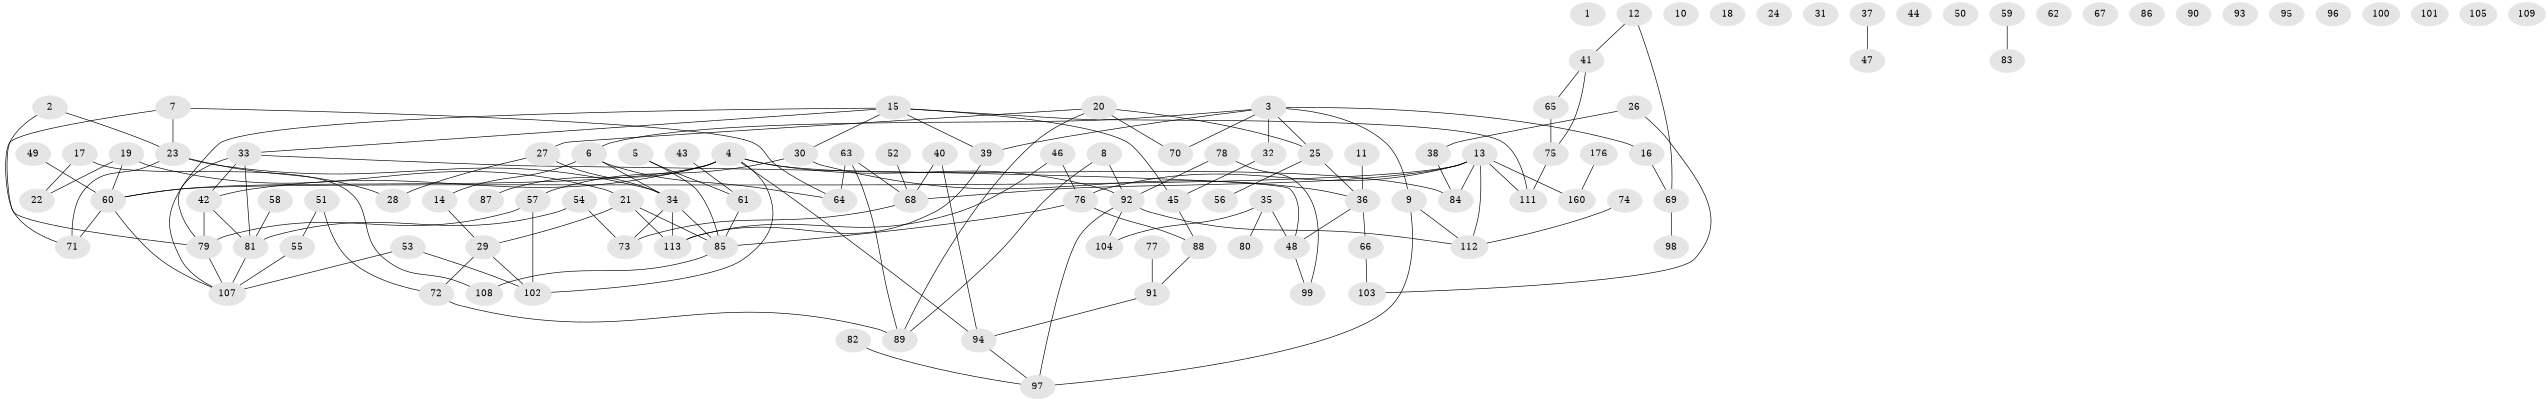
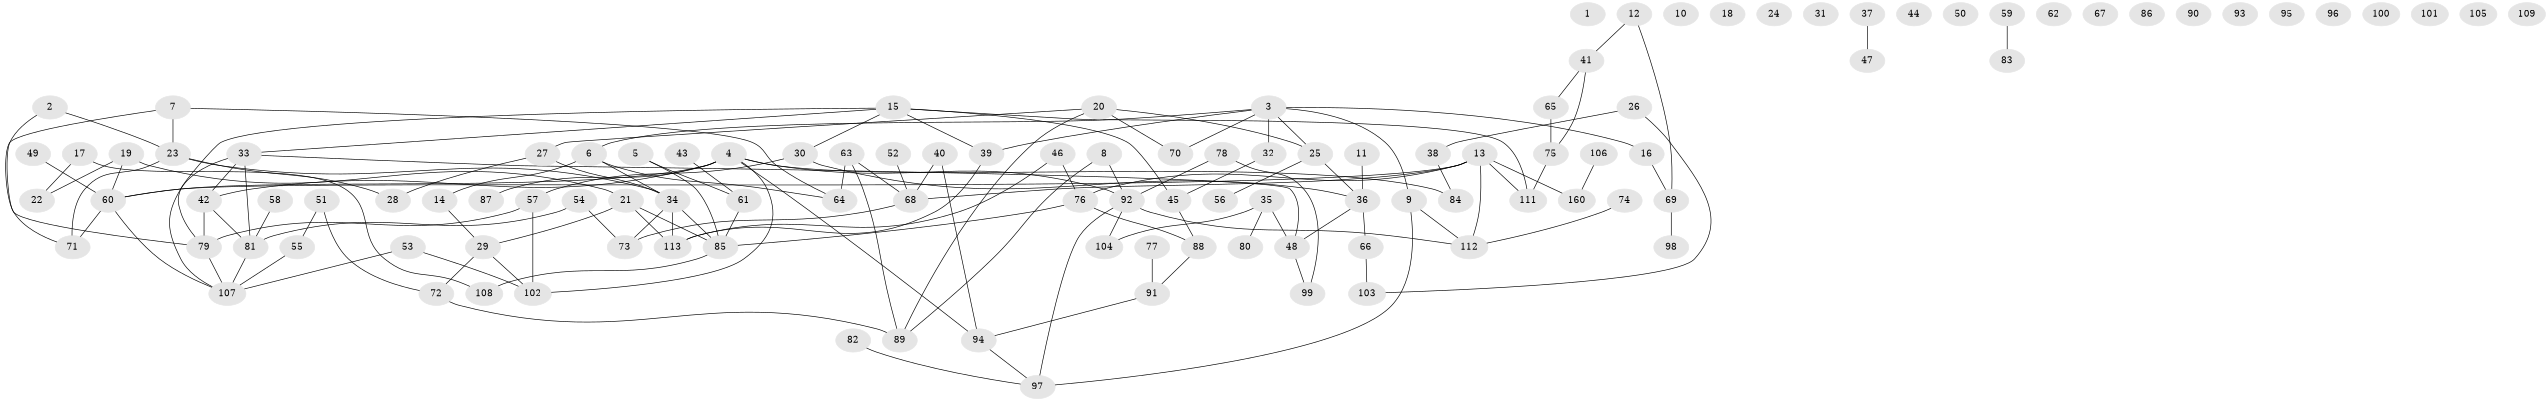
node "176": label "176" -> "106"
edge "13" -- "84": removed
